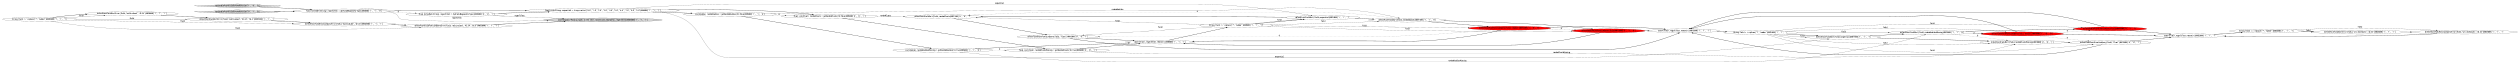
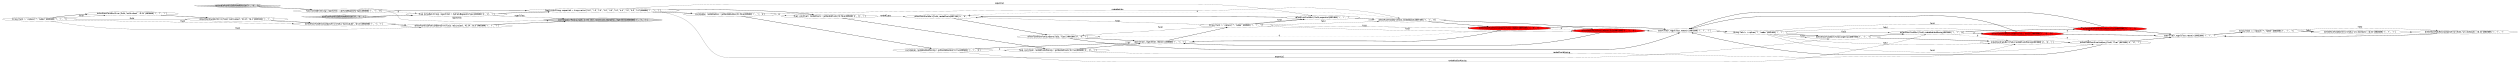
node "testDoublePointFieldSortAndFunction['0', '1', '0']": removed
node "testFloatPointFieldSortAndFunction['0', '0', '1']": added
